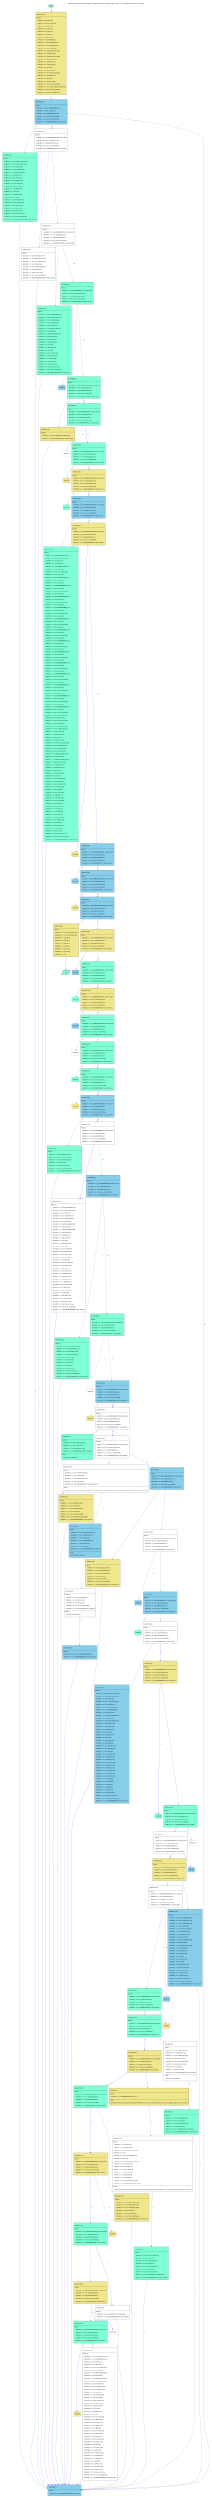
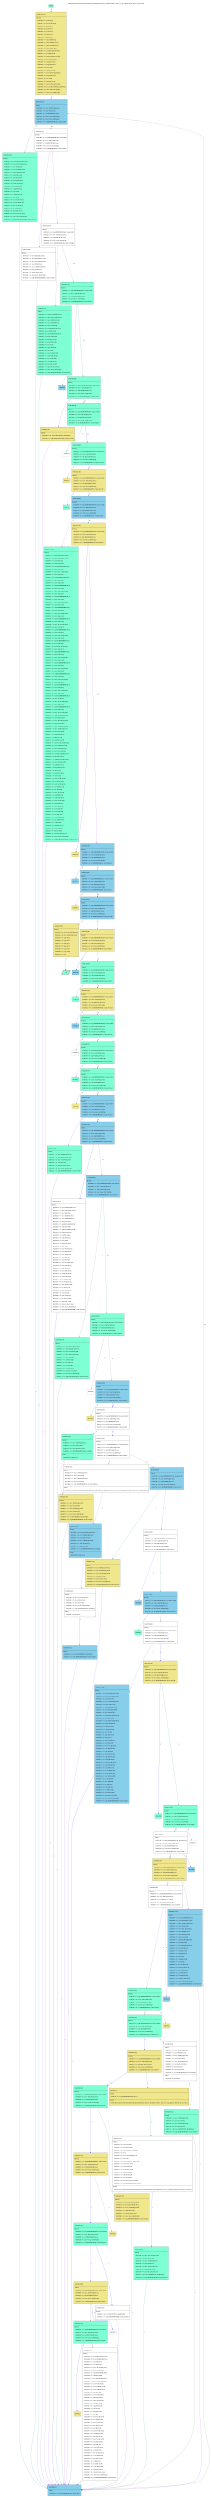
node "0x401698 [28]": fillcolor white -> skyblue
